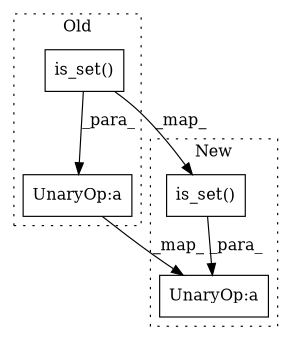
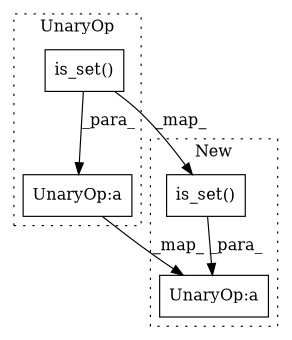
cluster "Old": label "Old" -> "UnaryOp"
